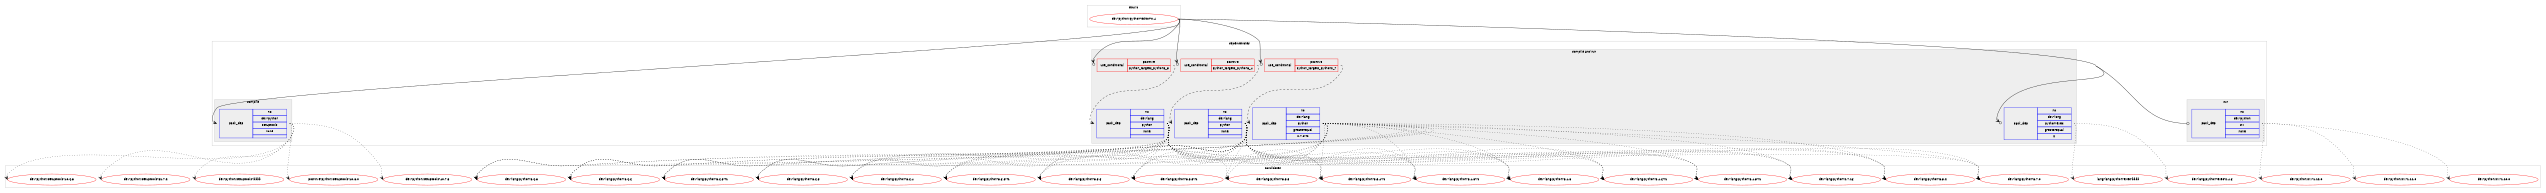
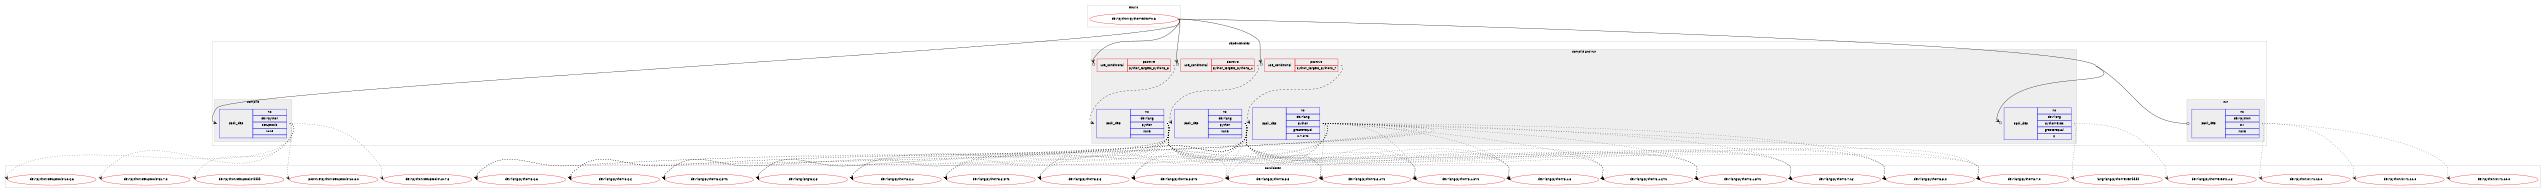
node "dev-python/python-editor-0.4": label "dev-python/python-editor-0.4" -> "dev-python/python-editor-0.3"
node "dev-lang/python-3.6.5": label "dev-lang/python-3.6.5" -> "dev-lang/lang-3.6.5"
